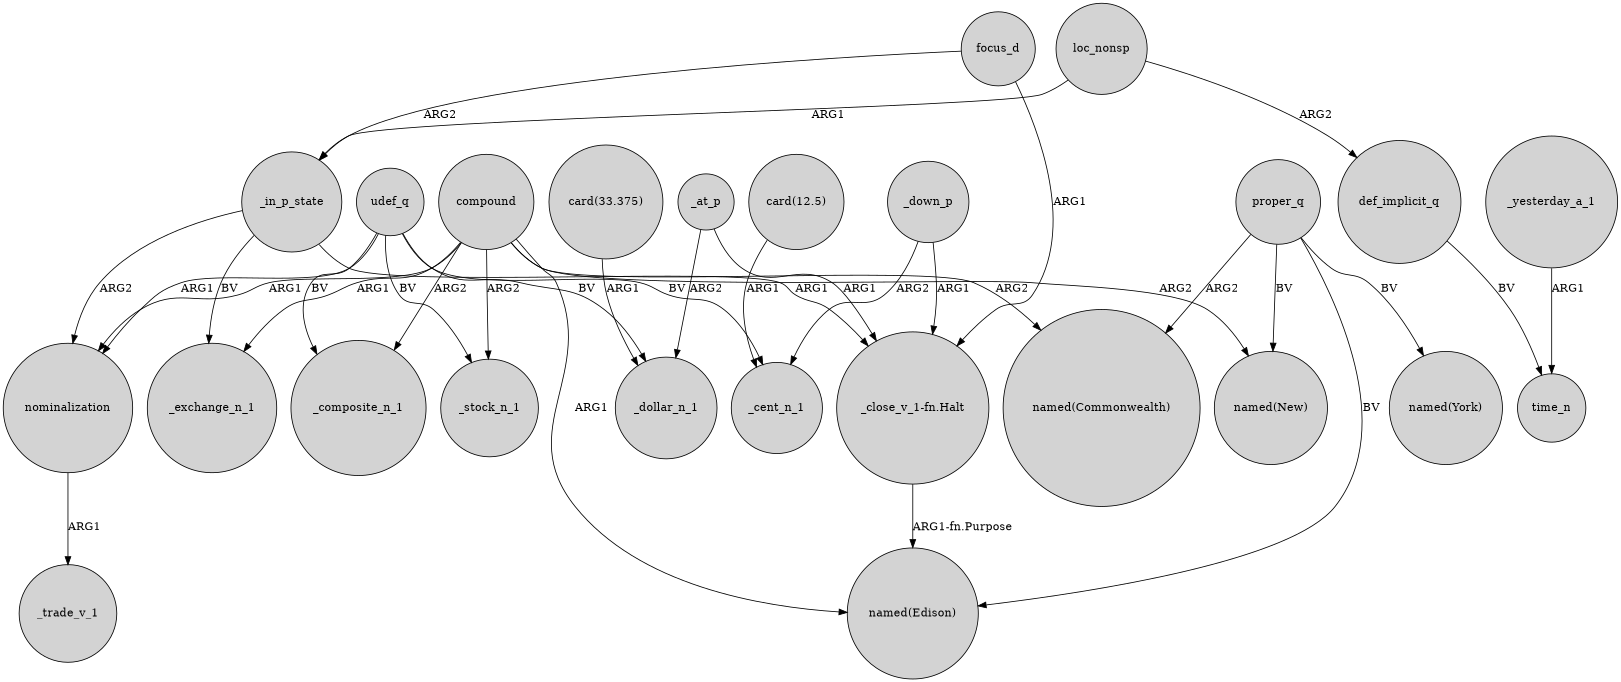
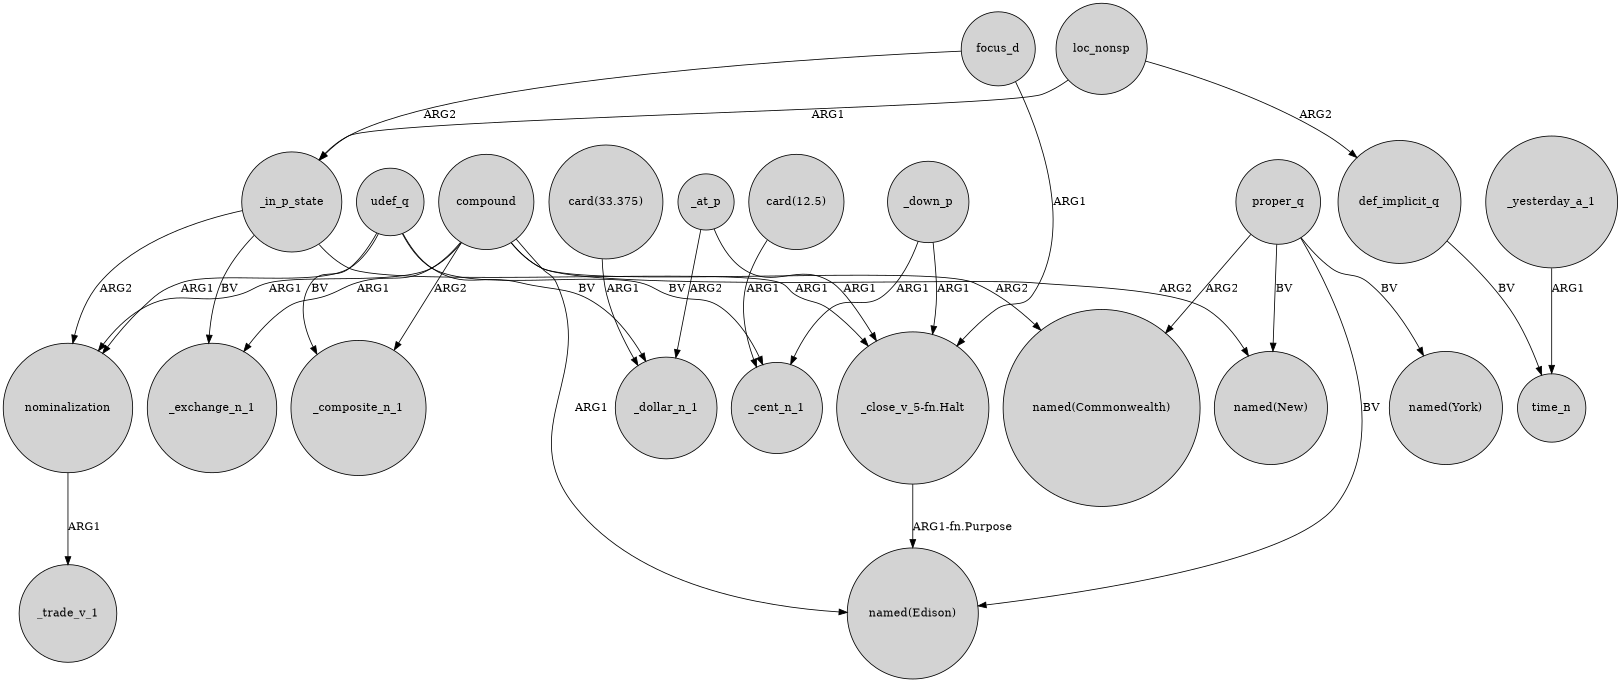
edge "_down_p" -> "_cent_n_1": label "ARG2" -> "ARG1"
node "_stock_n_1": removed
node "_close_v_1-fn.Halt": label "_close_v_1-fn.Halt" -> "_close_v_5-fn.Halt"
